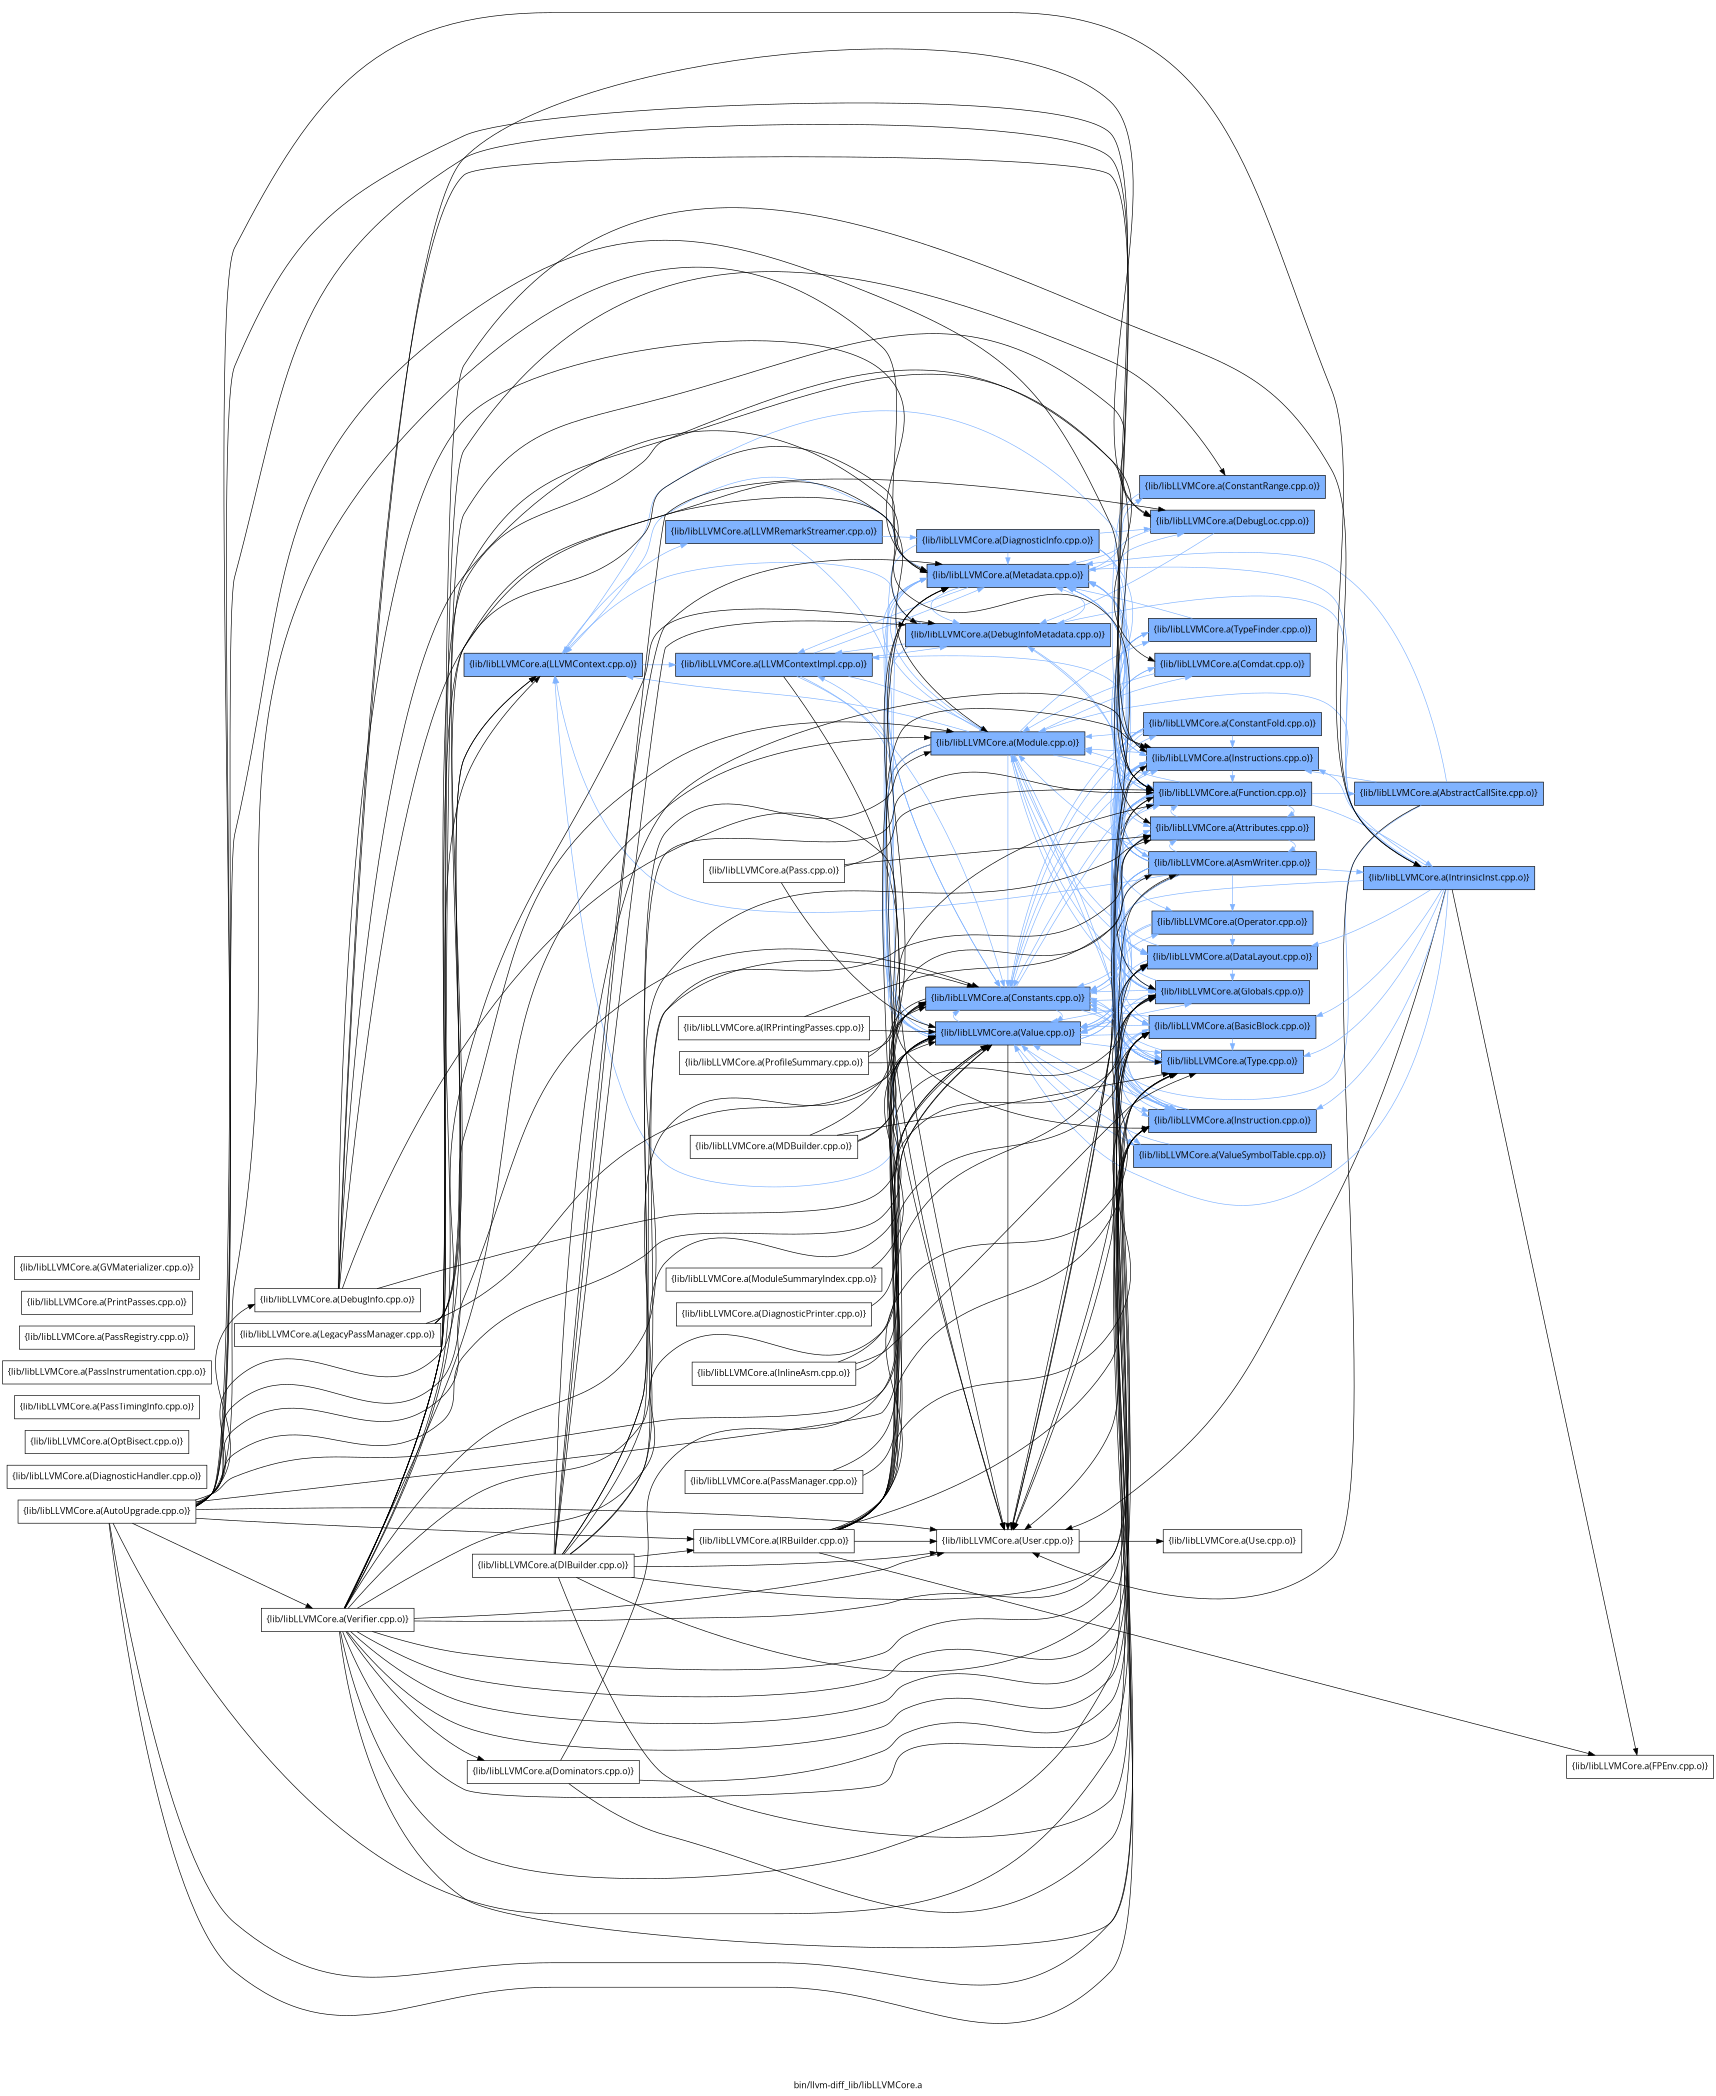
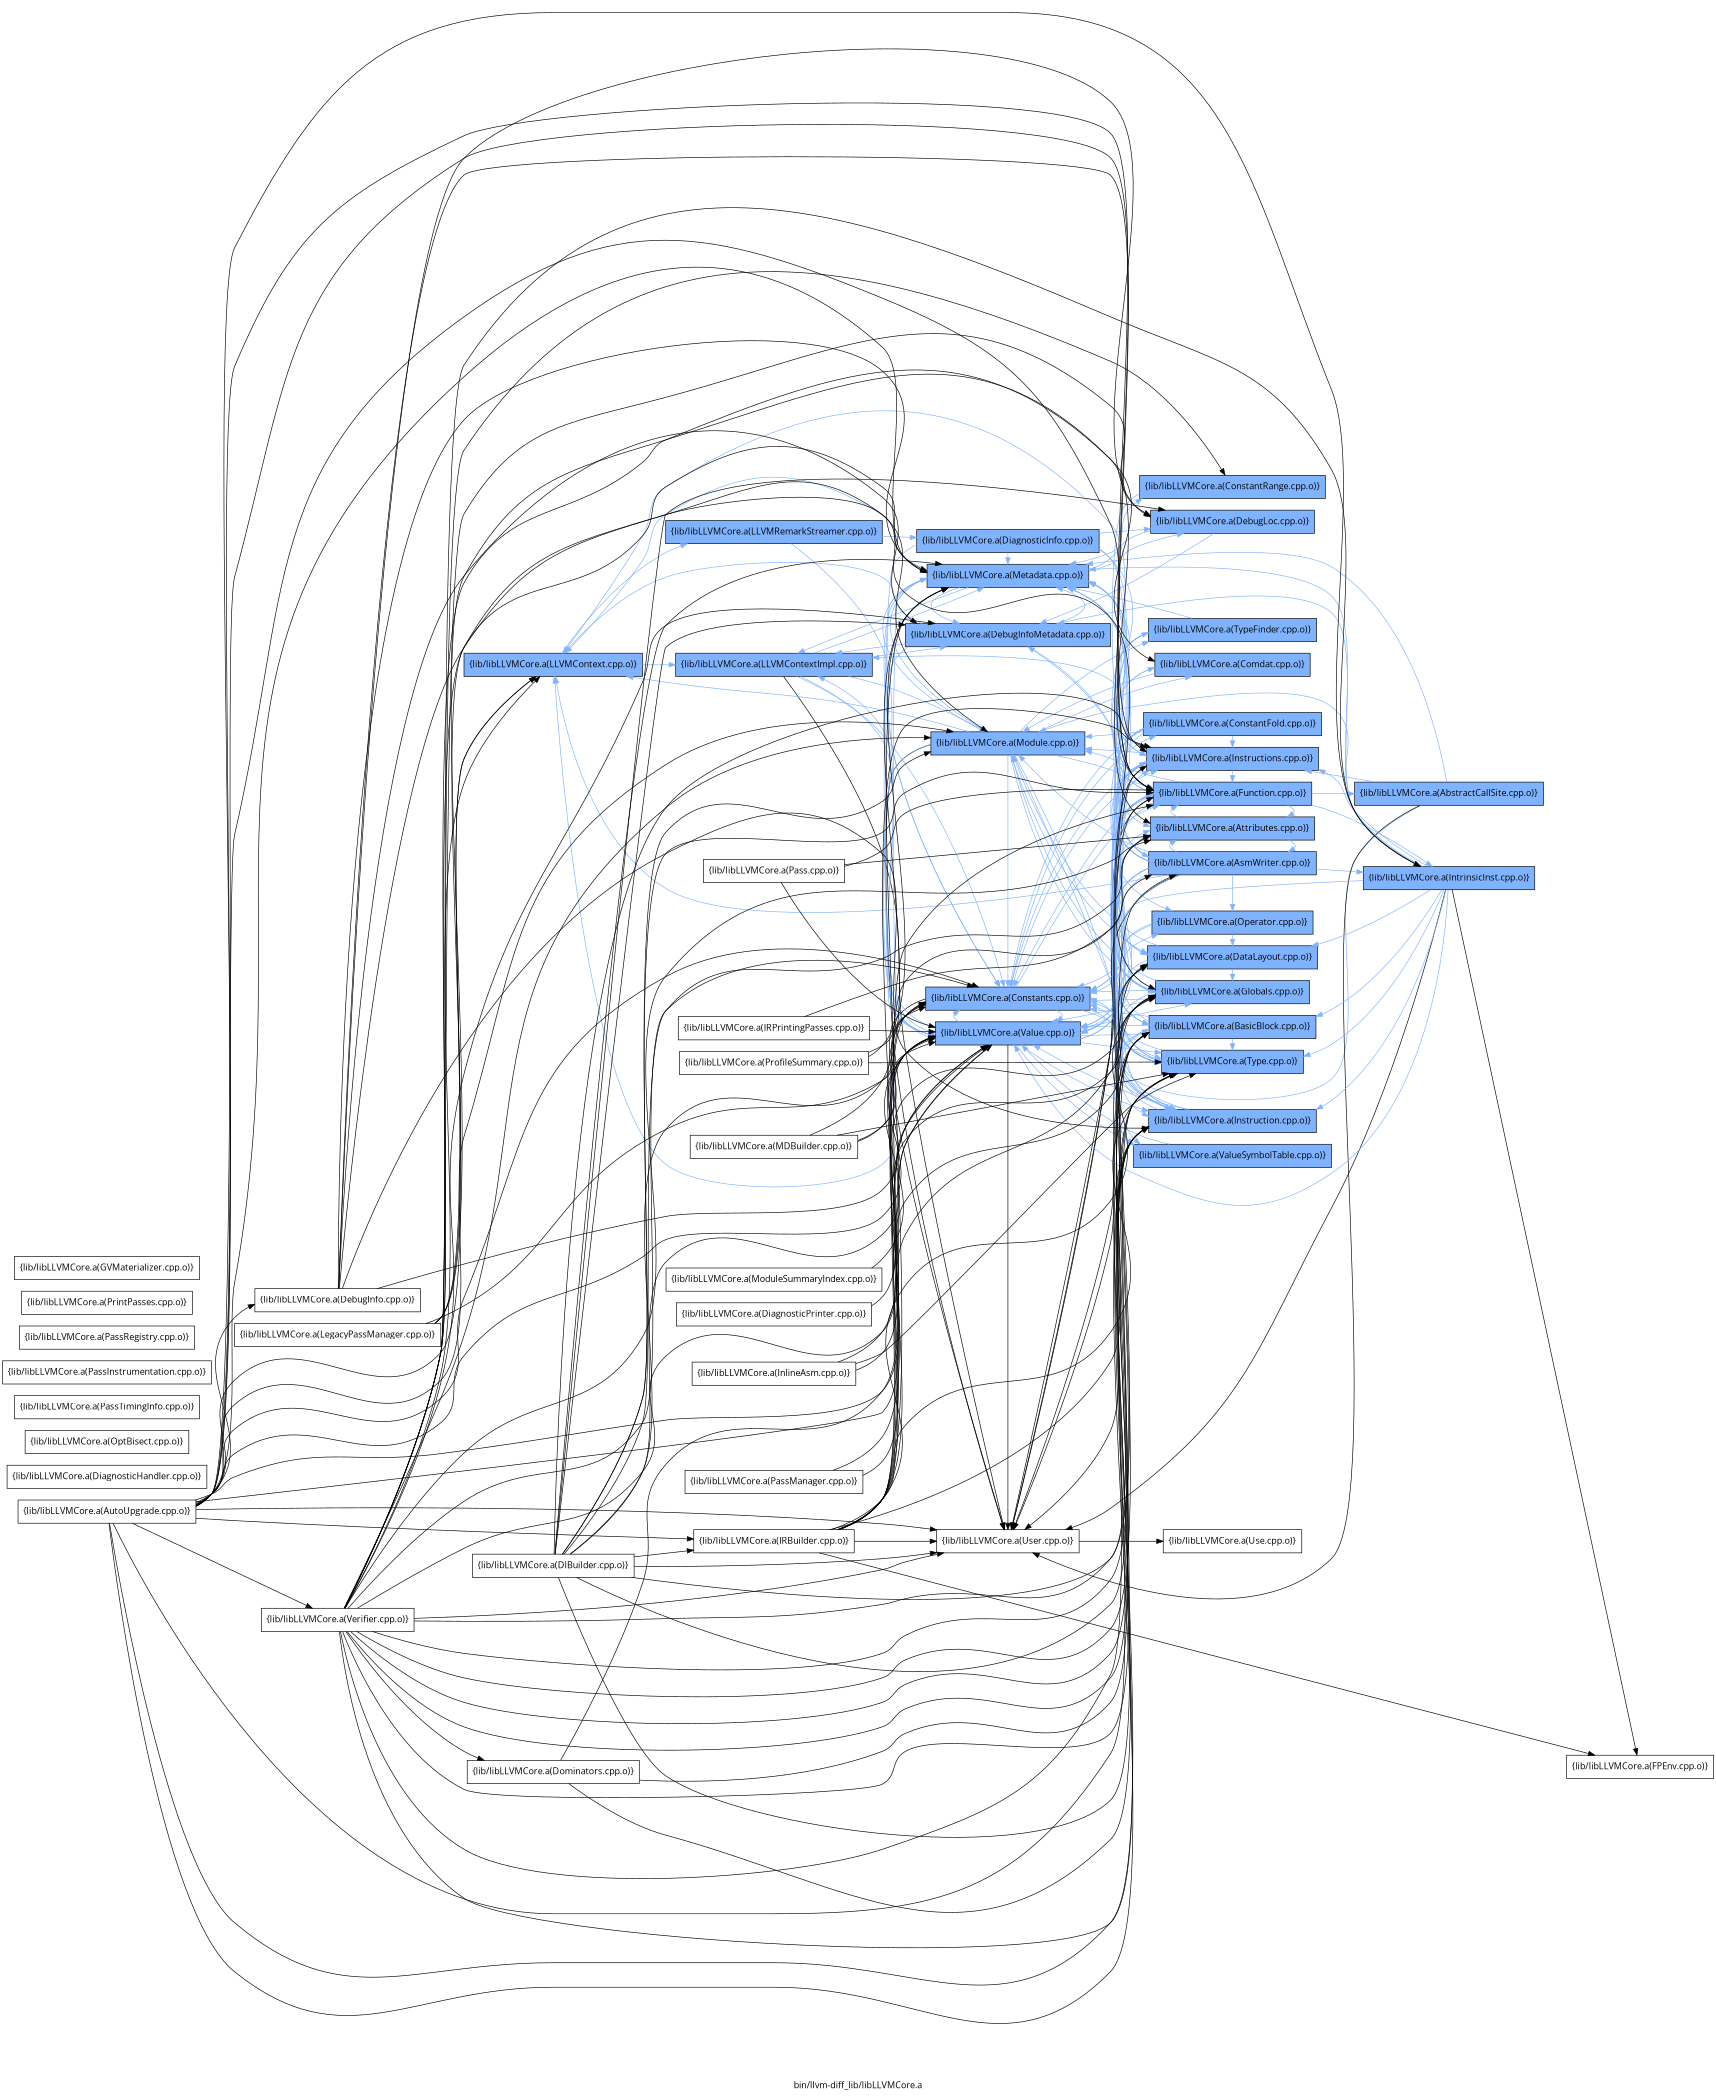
edge "{lib/libLLVMCore.a(IRBuilder.cpp.o)}" -> "{lib/libLLVMCore.a(BasicBlock.cpp.o)}": removed
